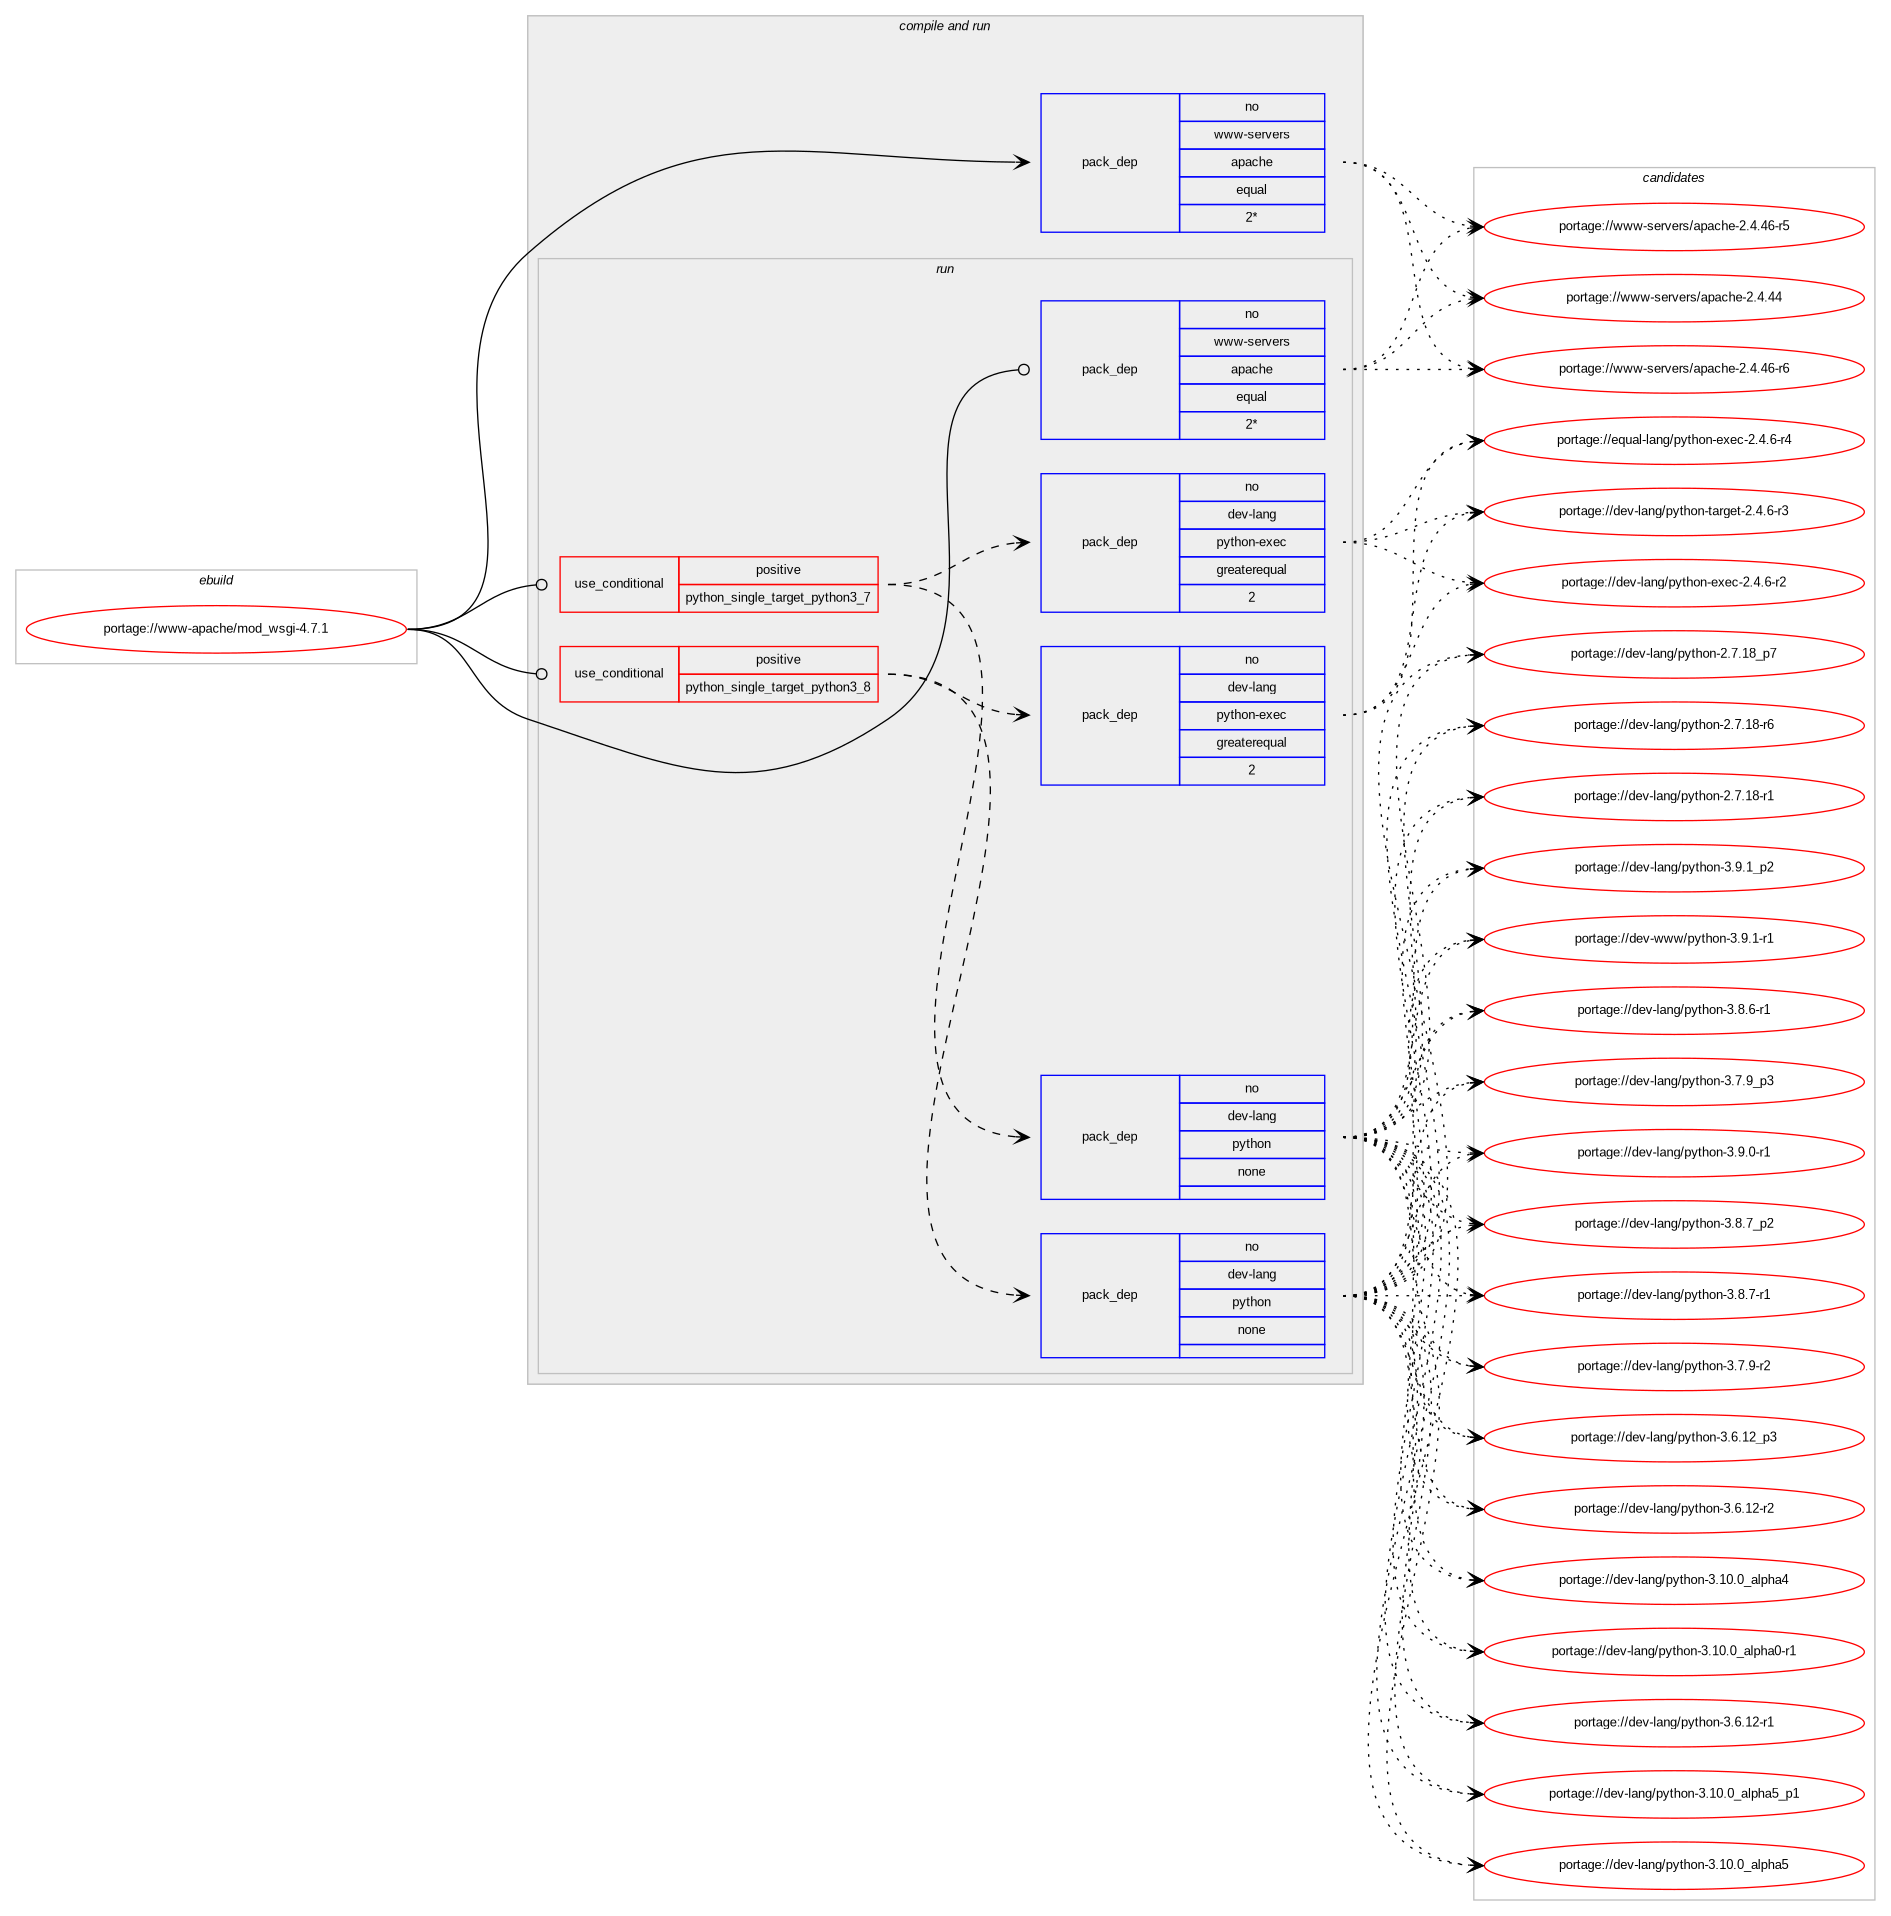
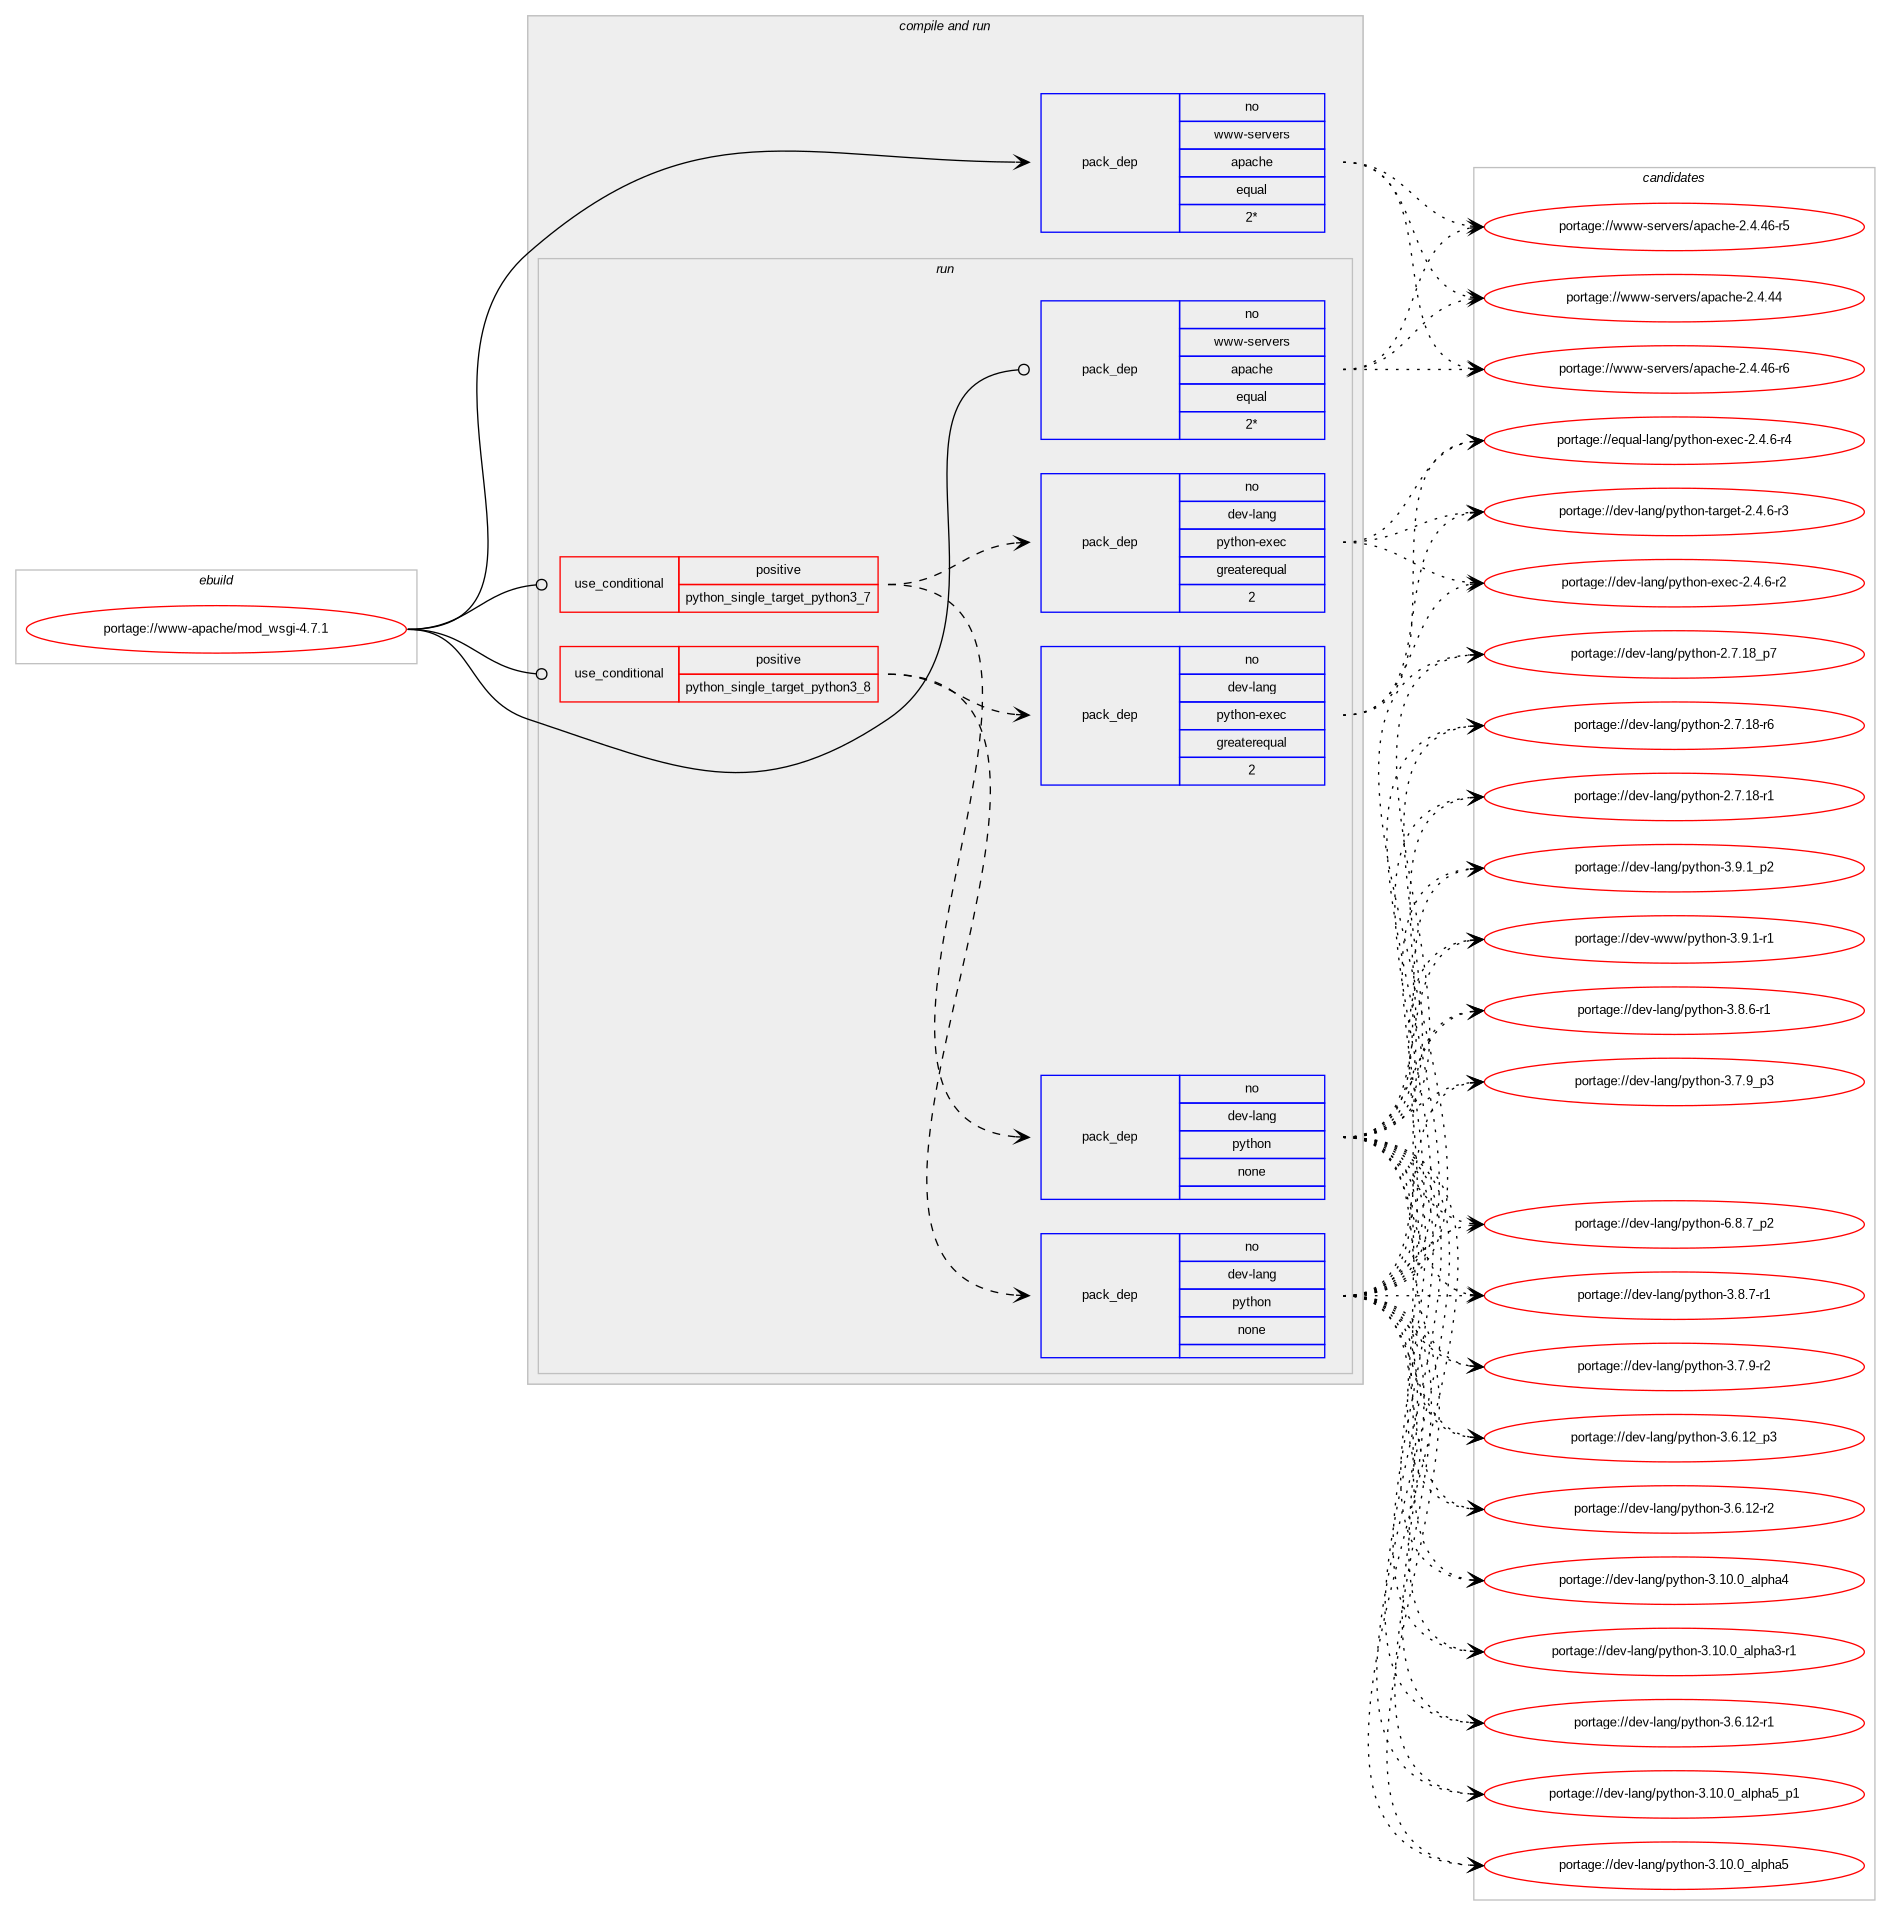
node "portage://dev-lang/python-3.9.0-r1": removed
node "portage://dev-lang/python-3.8.7_p2": label "portage://dev-lang/python-3.8.7_p2" -> "portage://dev-lang/python-6.8.7_p2"
node "portage://dev-lang/python-3.10.0_alpha0-r1": label "portage://dev-lang/python-3.10.0_alpha0-r1" -> "portage://dev-lang/python-3.10.0_alpha3-r1"
